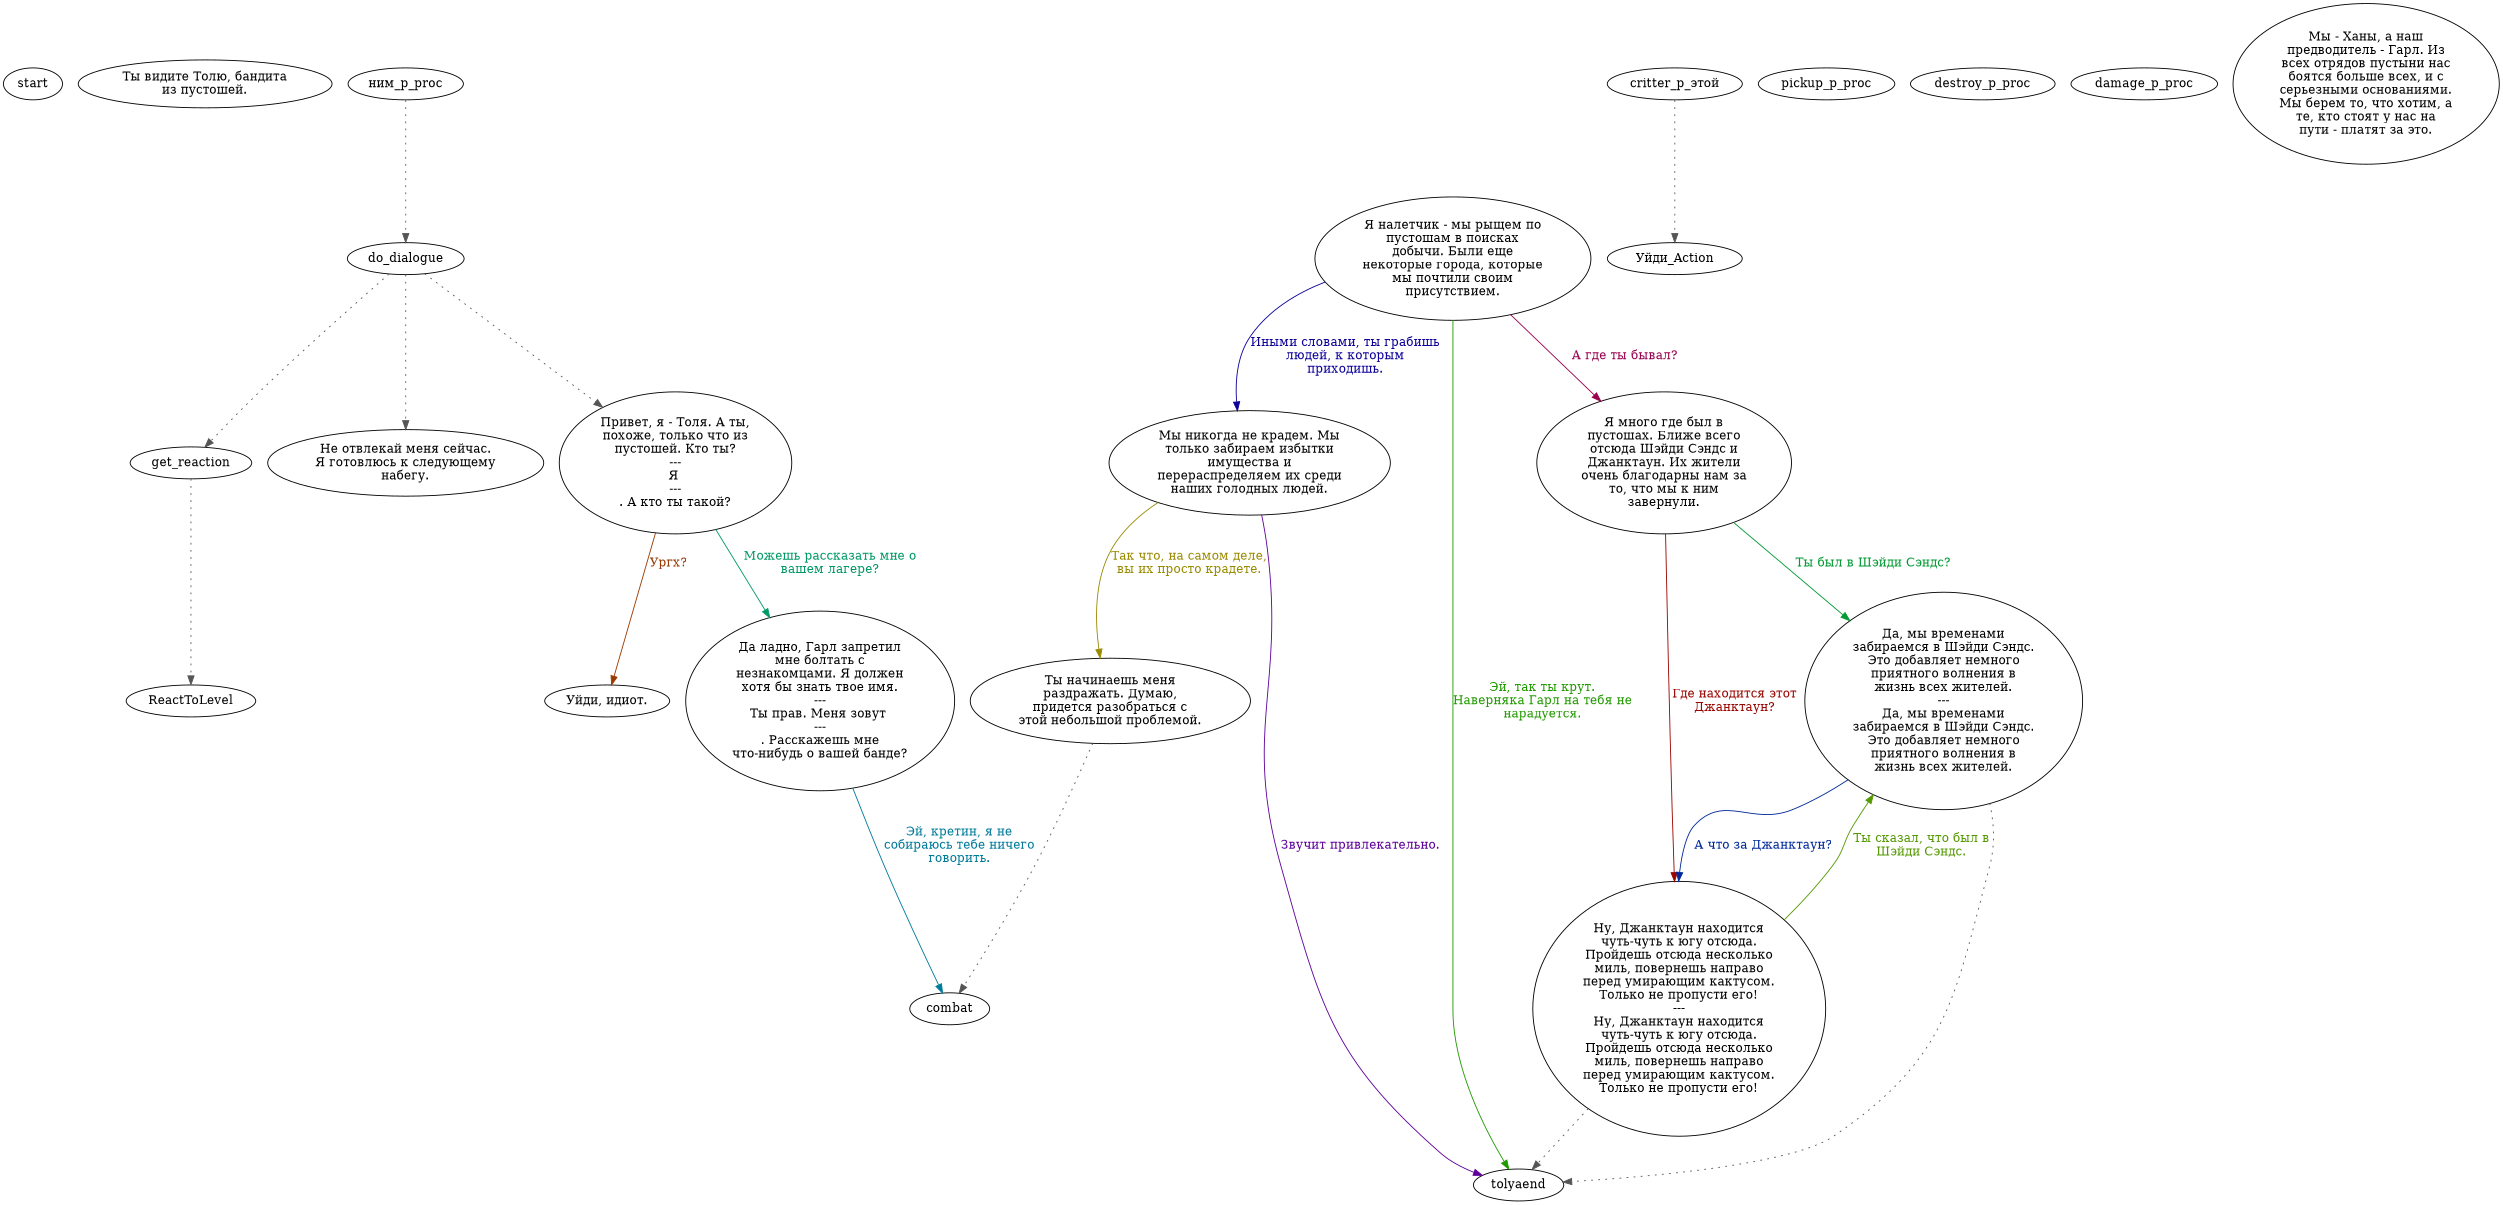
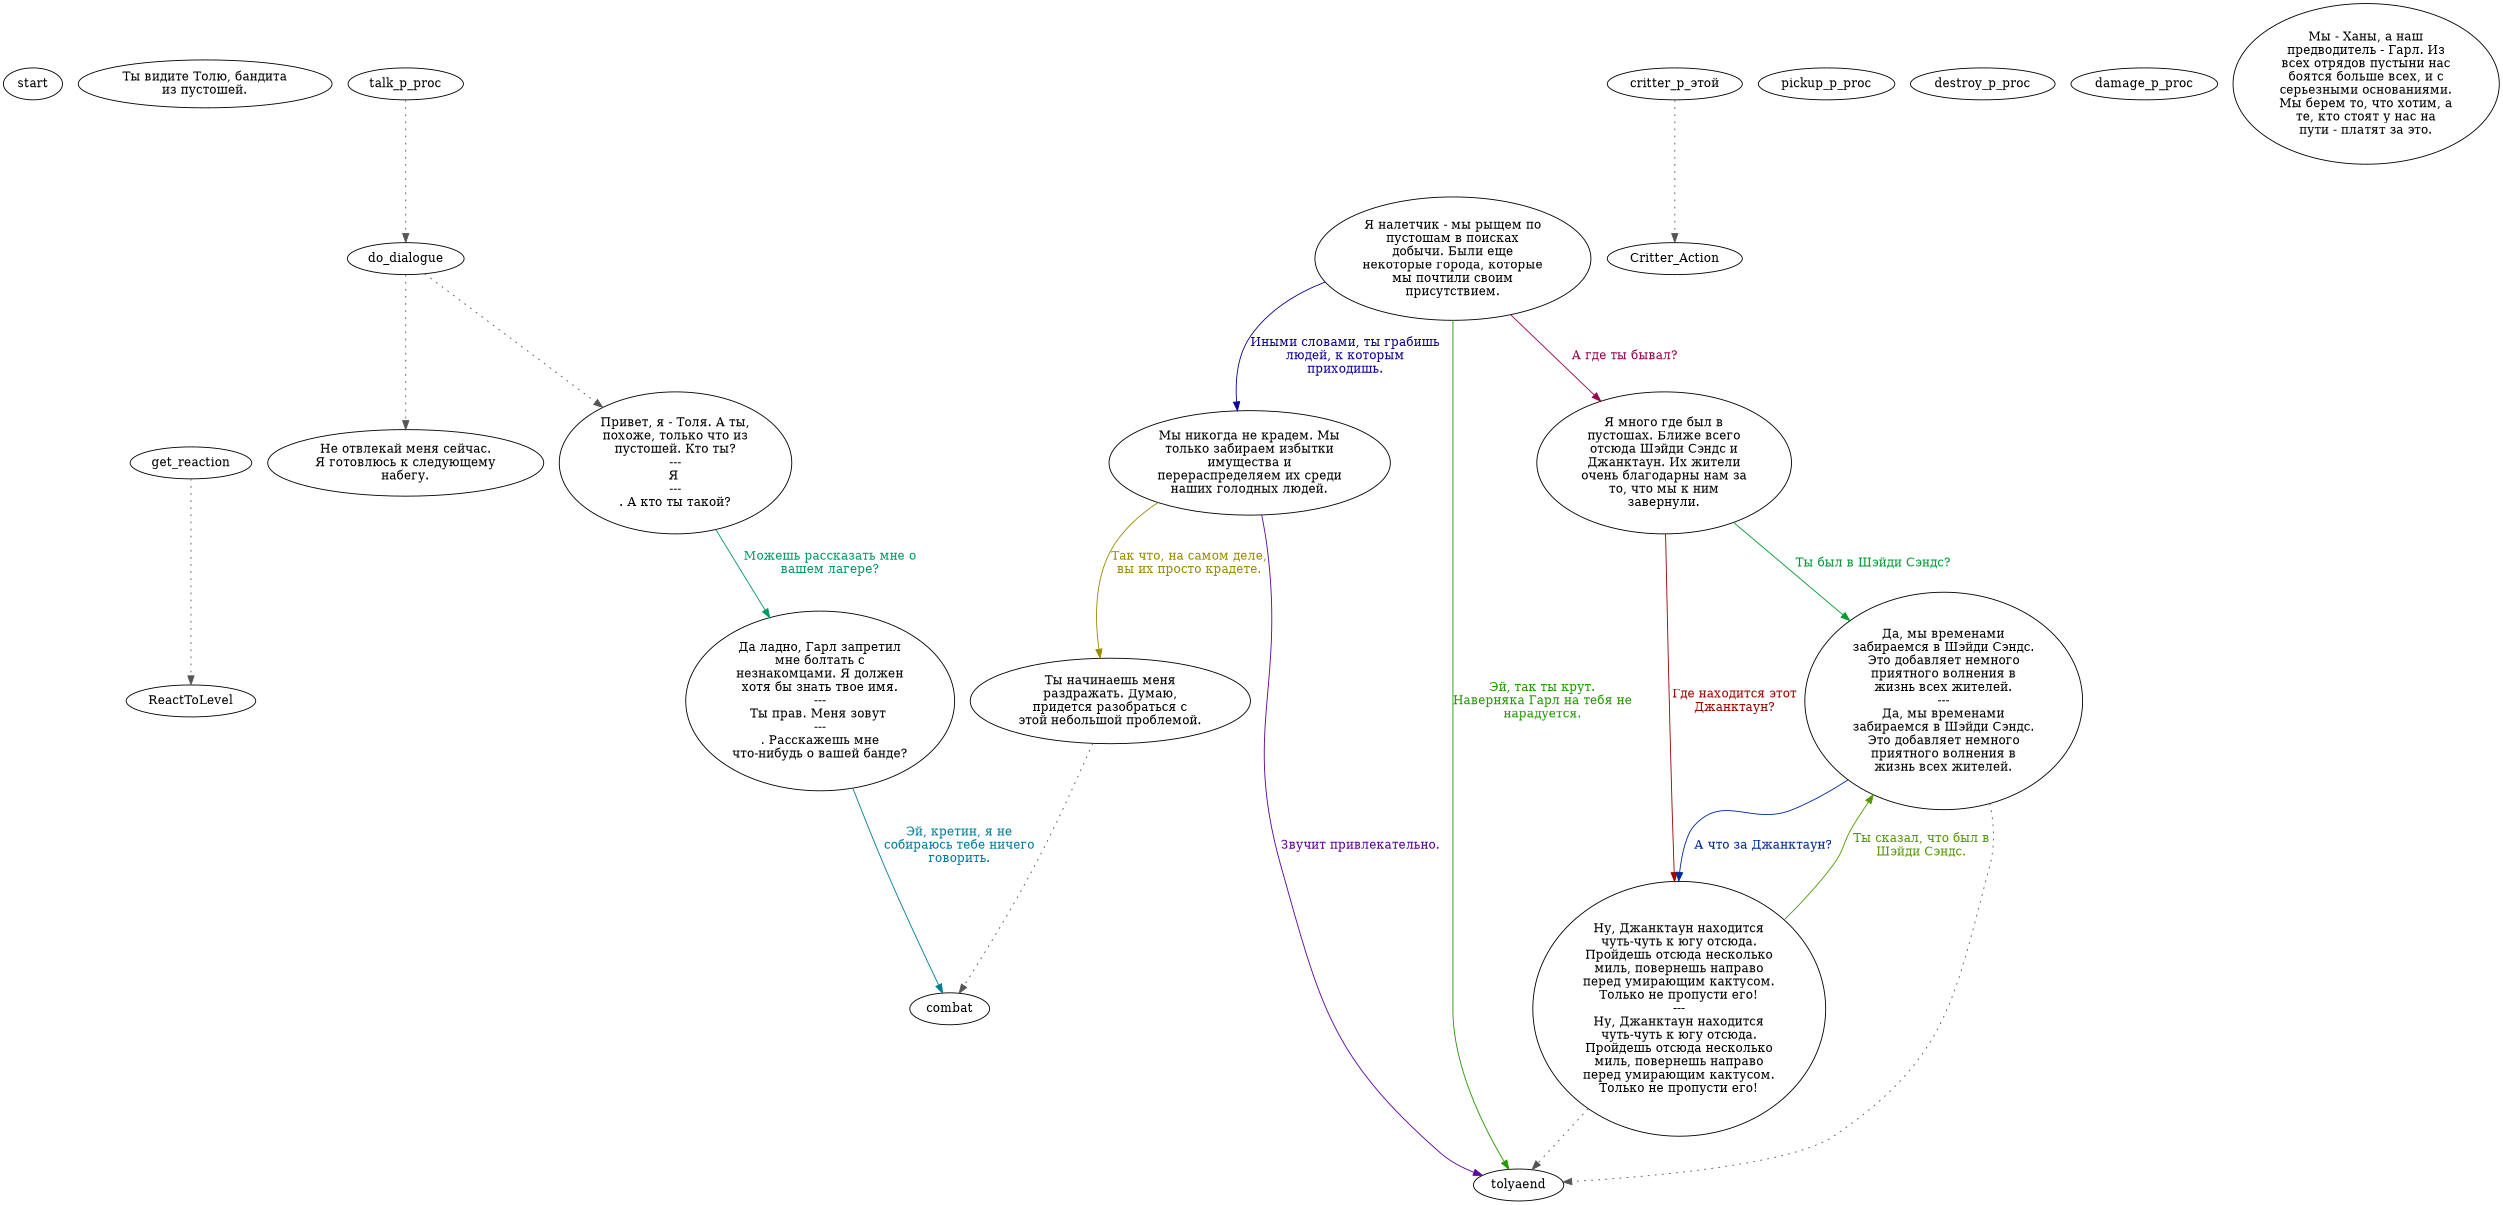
node "ним_p_proc": label "ним_p_proc" -> "talk_p_proc"
node "Уйди_Action": label "Уйди_Action" -> "Critter_Action"
edge "do_dialogue" -> "get_reaction": removed
node "Уйди, идиот.": removed
